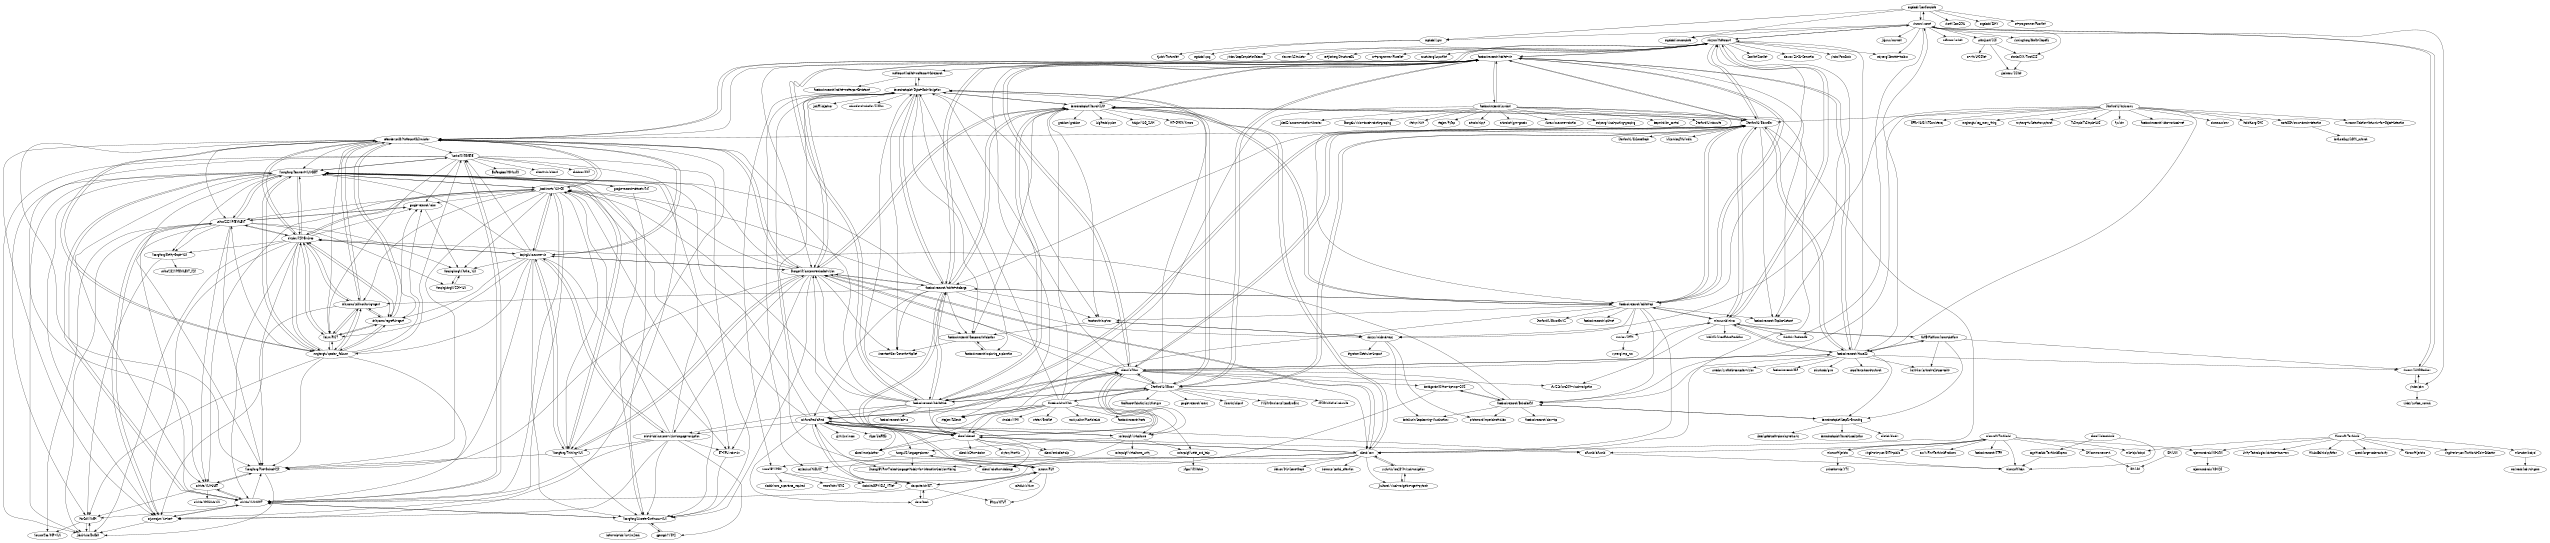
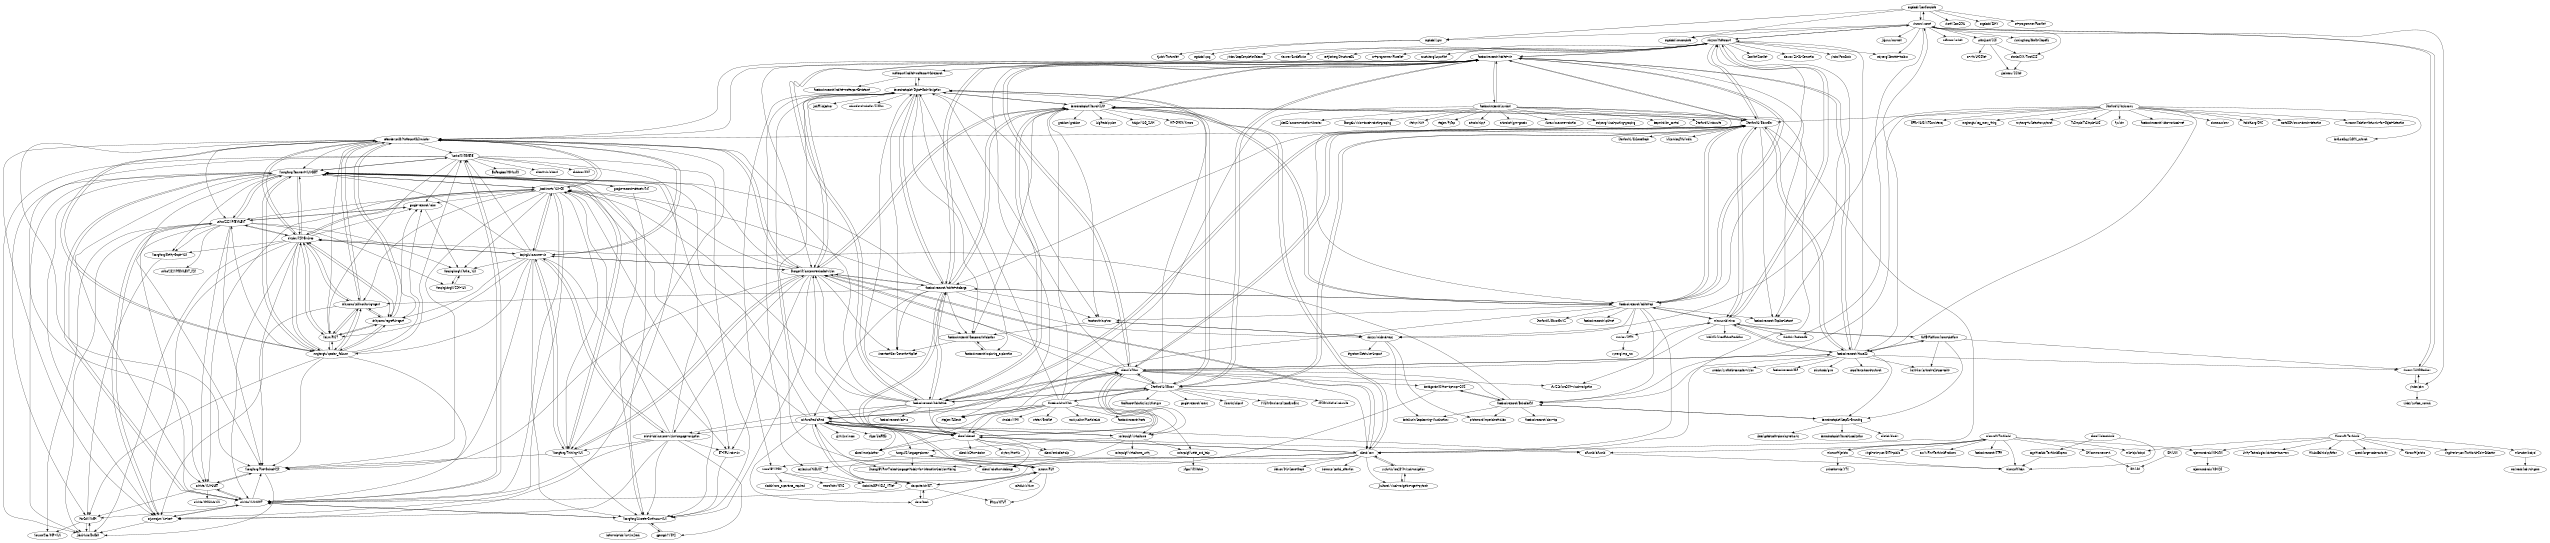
node "niessner/DSimulator": label "niessner/DSimulator" -> "niessner/BundleFusion"
edge "peteanderson80/Matterport3DSimulator" -> "niessner/Matterport": removed
edge "naoto0804/cross-domain-detection" -> "dontLoveBugs/DORN_pytorch": now "StanfordVL/taskonomy" -> "dontLoveBugs/DORN_pytorch"
edge "YicongHong/Entity-Graph-VLN" -> "weituo12321/PREVALENT_R2R": now "weituo12321/PREVALENT" -> "weituo12321/PREVALENT_R2R"
